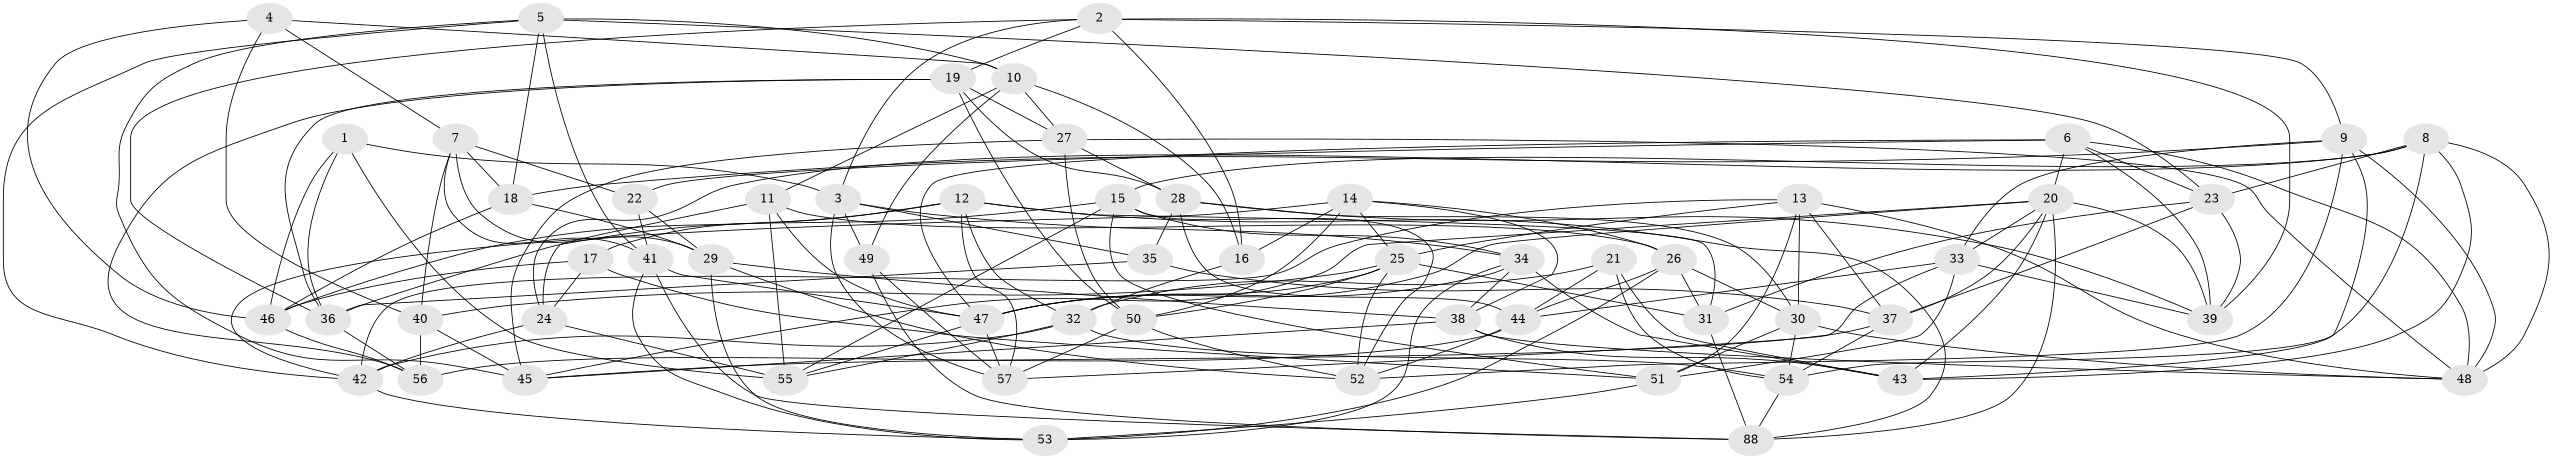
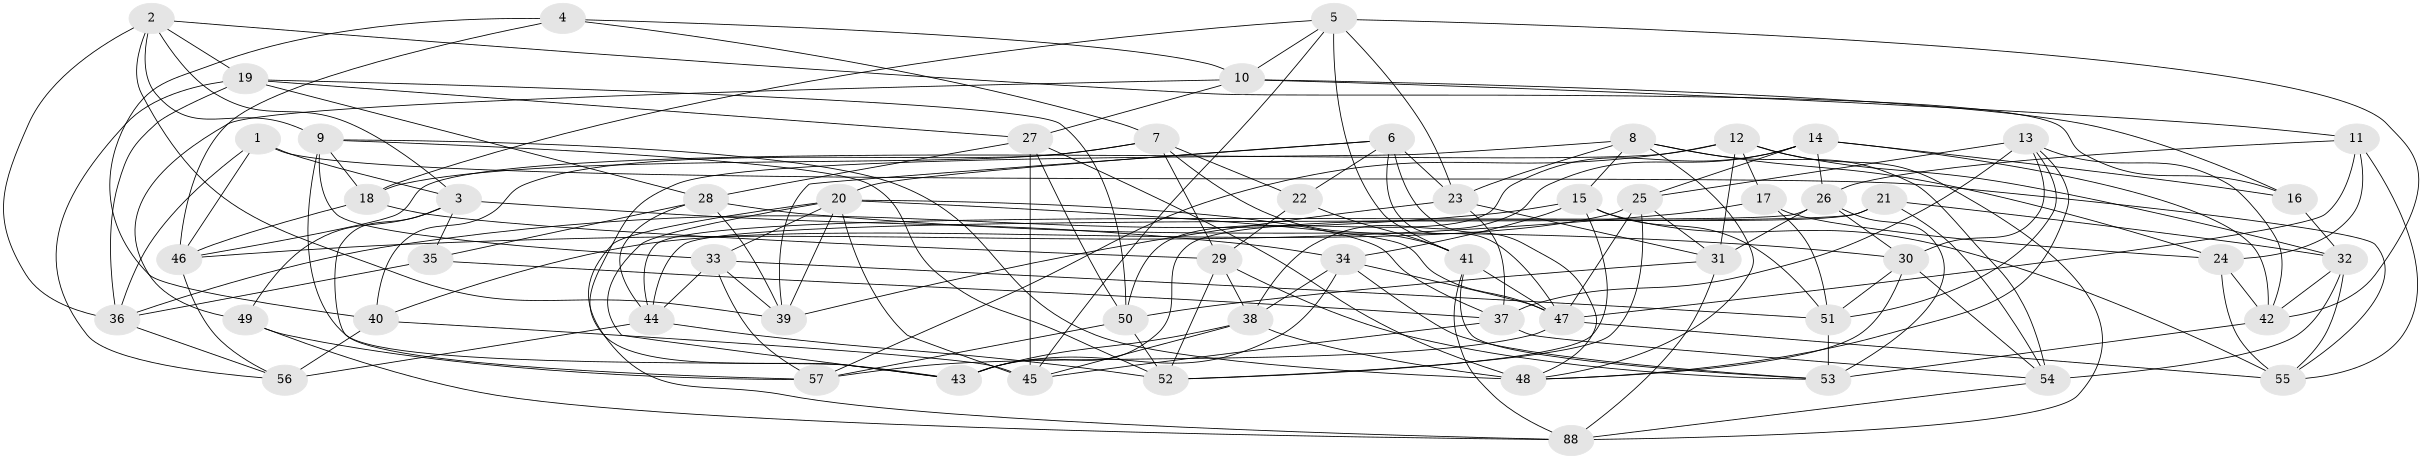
edge "25" -- "50": now "31" -- "50"
